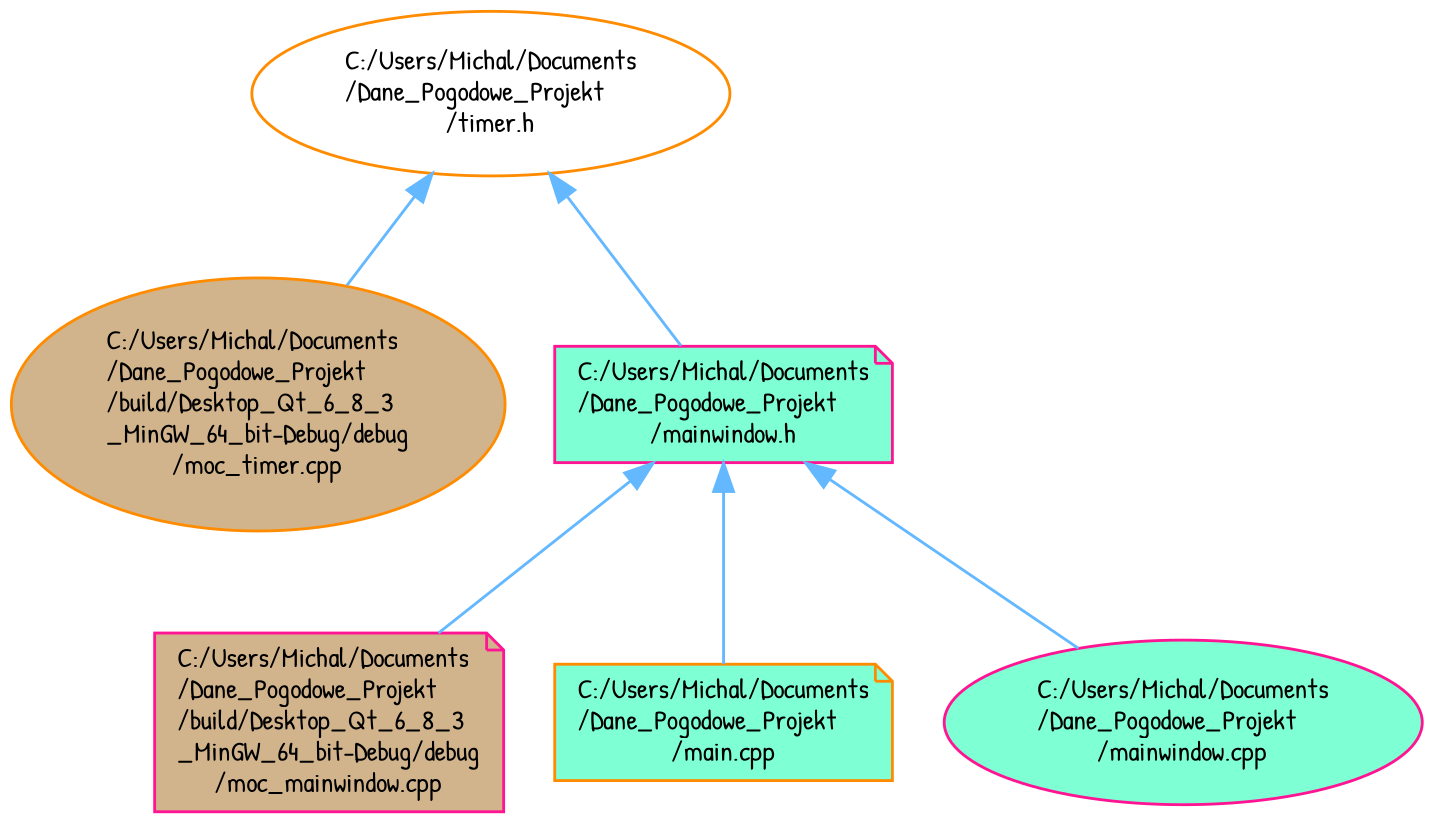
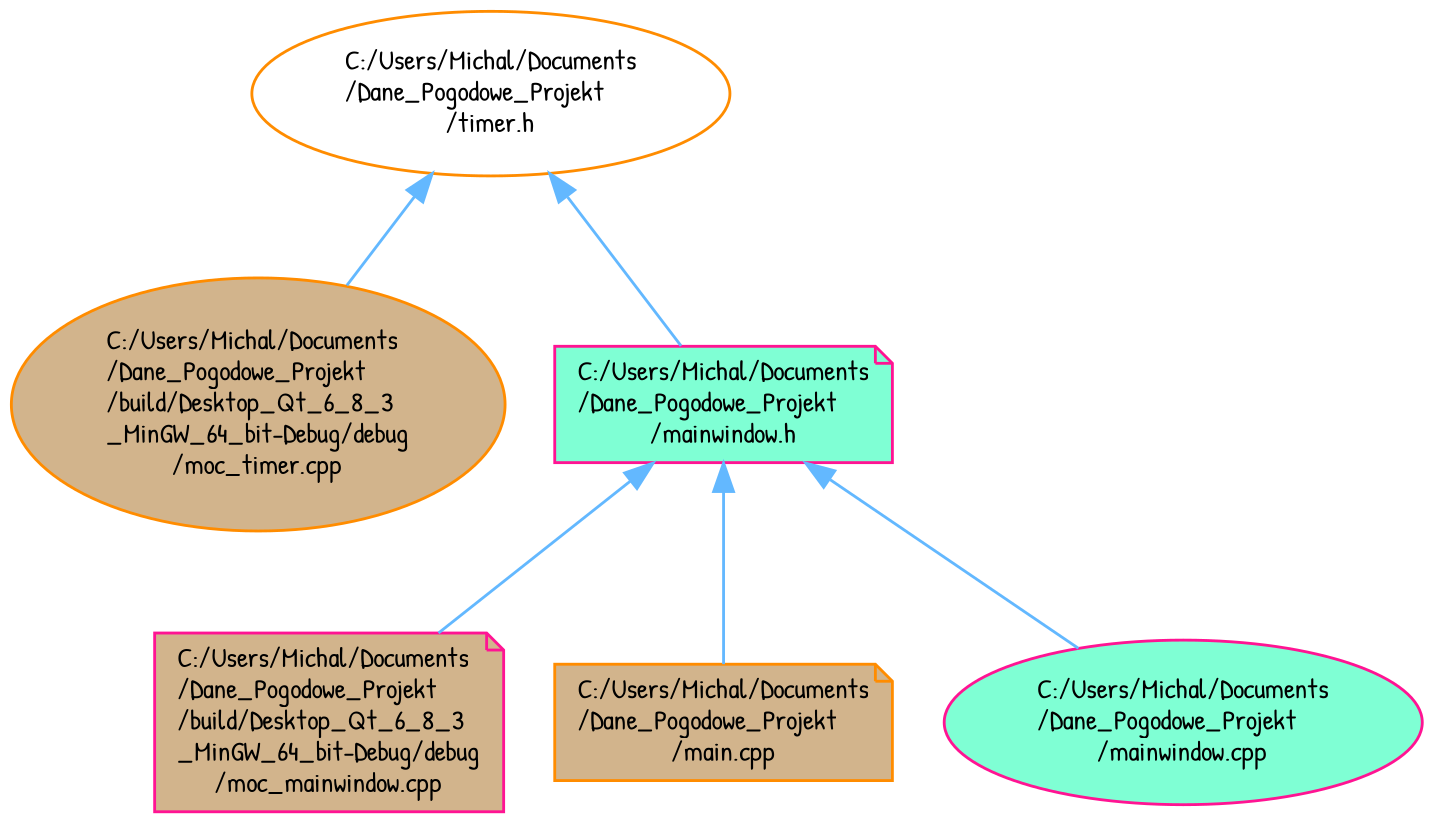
node "C:/Users/Michal/Documents /Dane_Pogodowe_Projekt /main.cpp": fillcolor aquamarine -> tan
